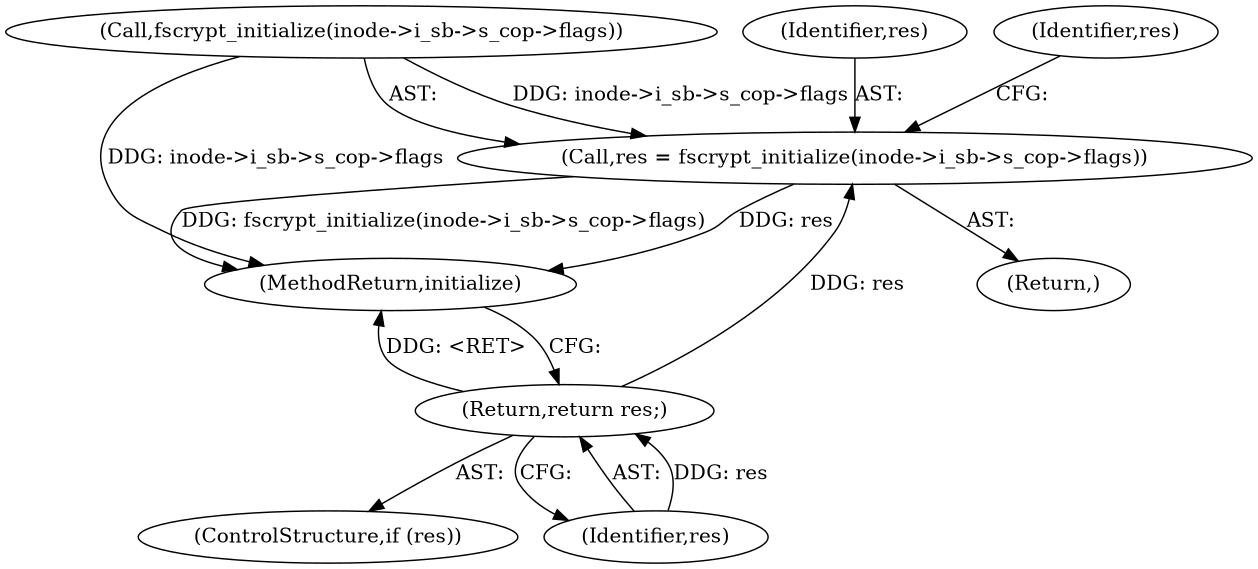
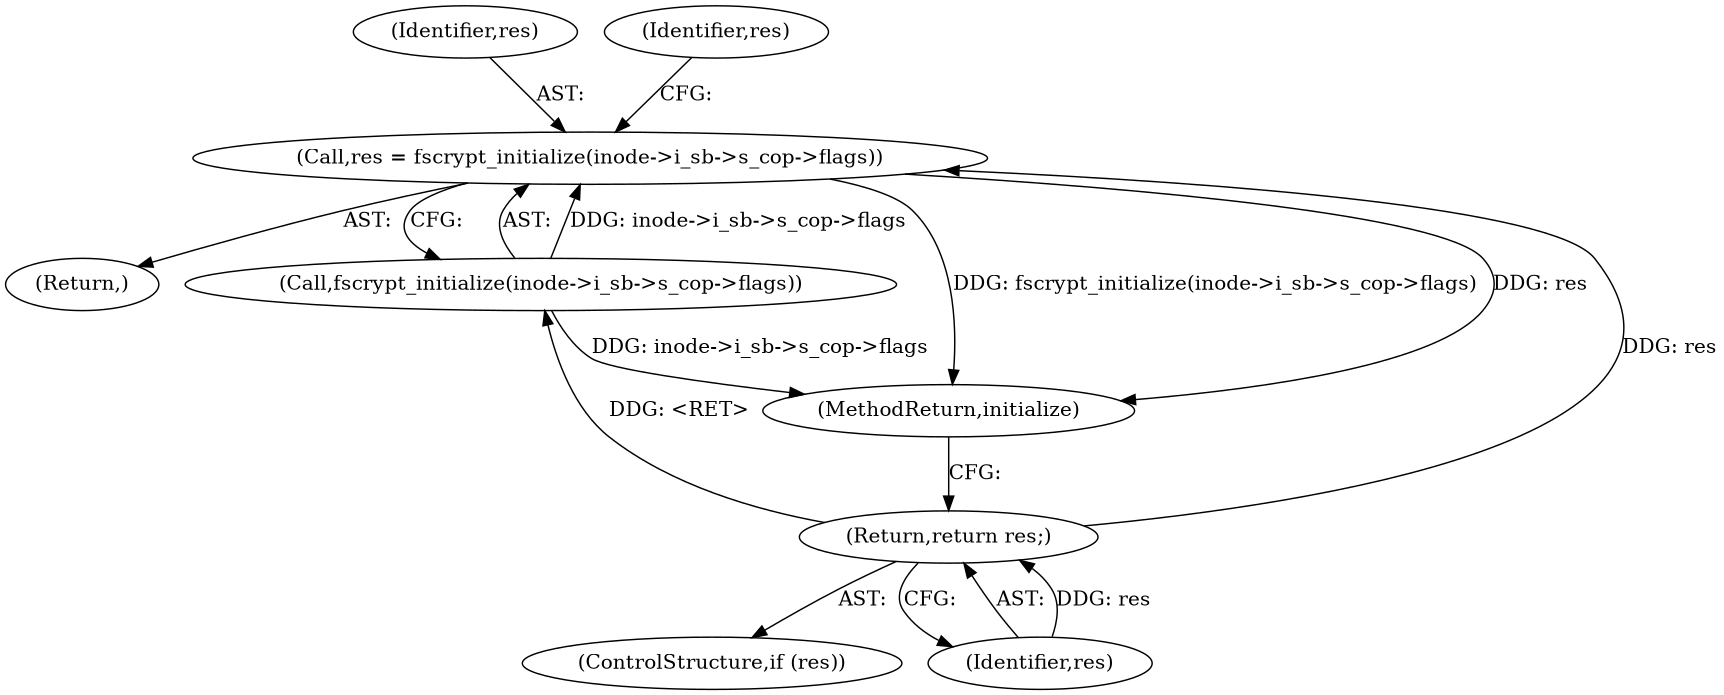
edge "(Call,res = fscrypt_initialize(inode->i_sb->s_cop->flags))" -> "(Call,fscrypt_initialize(inode->i_sb->s_cop->flags))": added, label "CFG:"
edge "(Return,return res;)" -> "(MethodReturn,initialize)": now "(Return,return res;)" -> "(Call,fscrypt_initialize(inode->i_sb->s_cop->flags))"
